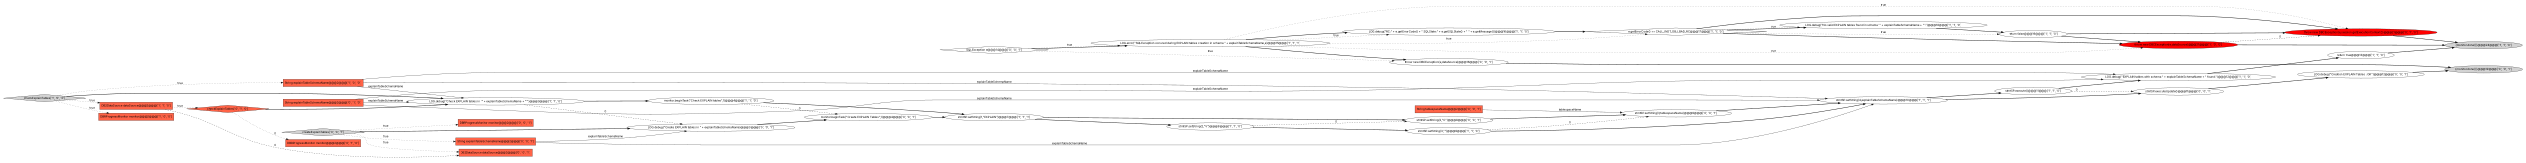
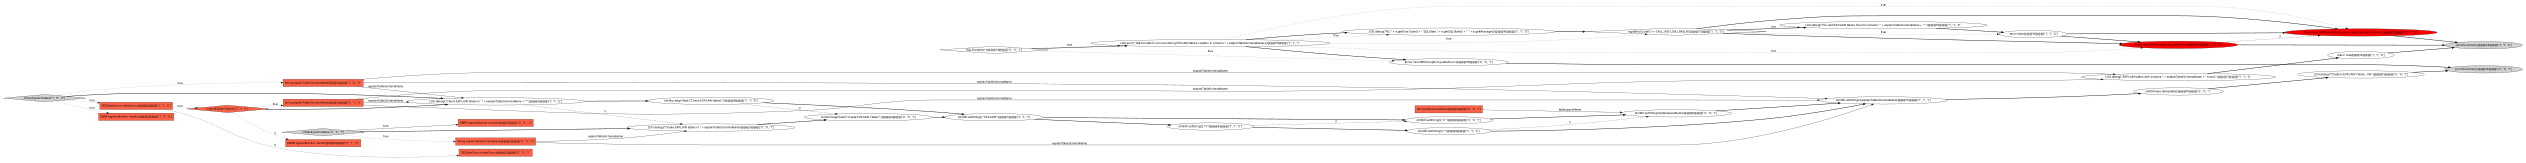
node "stmtSP.execute()@@@11@@@['1', '1', '0']": removed
edge "checkExplainTables['0', '1', '0']" -> "String explainTableSchemaName@@@2@@@['0', '1', '0']": added, label "true"
edge "createExplainTables['0', '0', '1']" -> "DBRProgressMonitor monitor@@@2@@@['0', '0', '1']": style dotted -> solid
edge "createExplainTables['0', '0', '1']" -> "DB2DataSource dataSource@@@2@@@['0', '0', '1']": removed, label "true"
